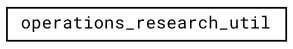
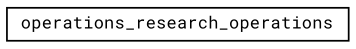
node "operations_research_util": label "operations_research_util" -> "operations_research_operations"
